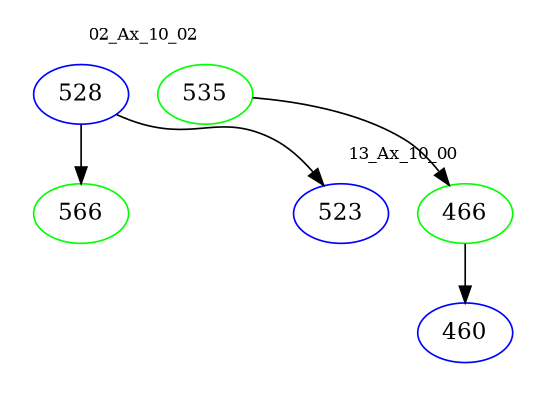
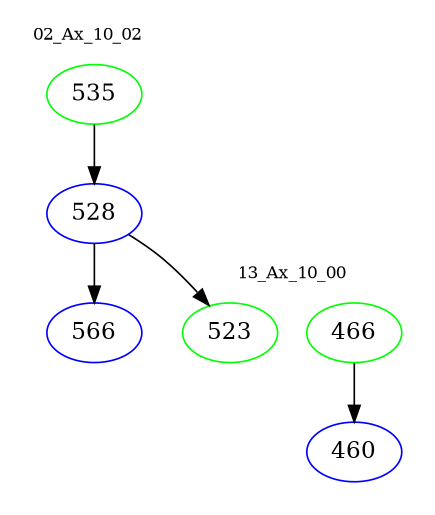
edge "535" -> "466": now "535" -> "528"
node "566": color green -> blue
node "523": color blue -> green
